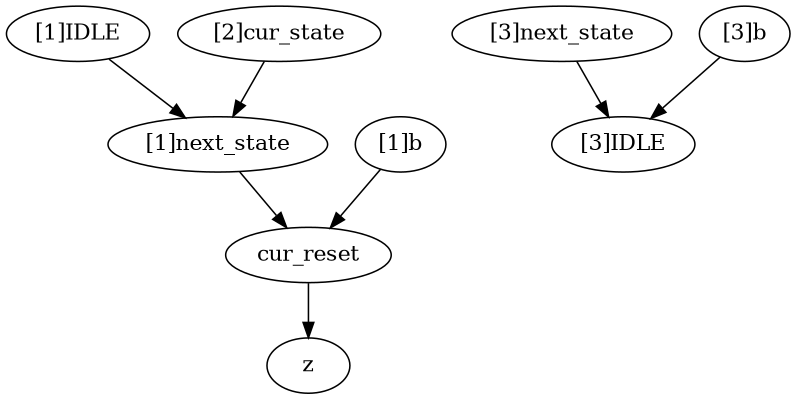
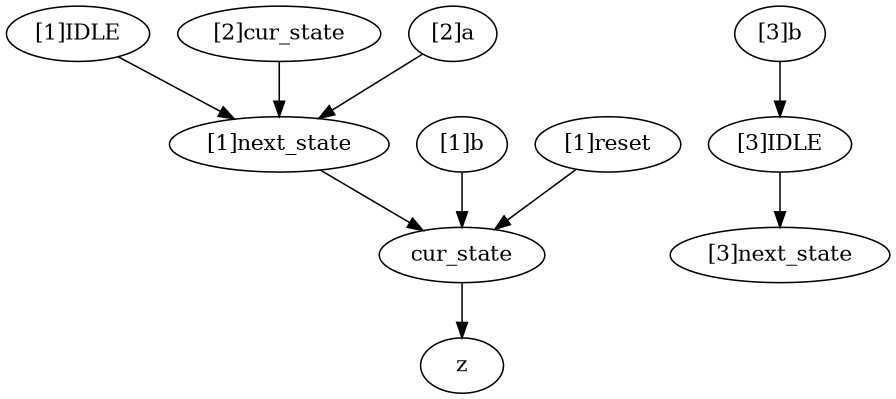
node "[2]a": added
edge "[3]next_state" -> "[3]IDLE": reversed
node "[1]reset": added
node "cur_reset": label "cur_reset" -> "cur_state"
